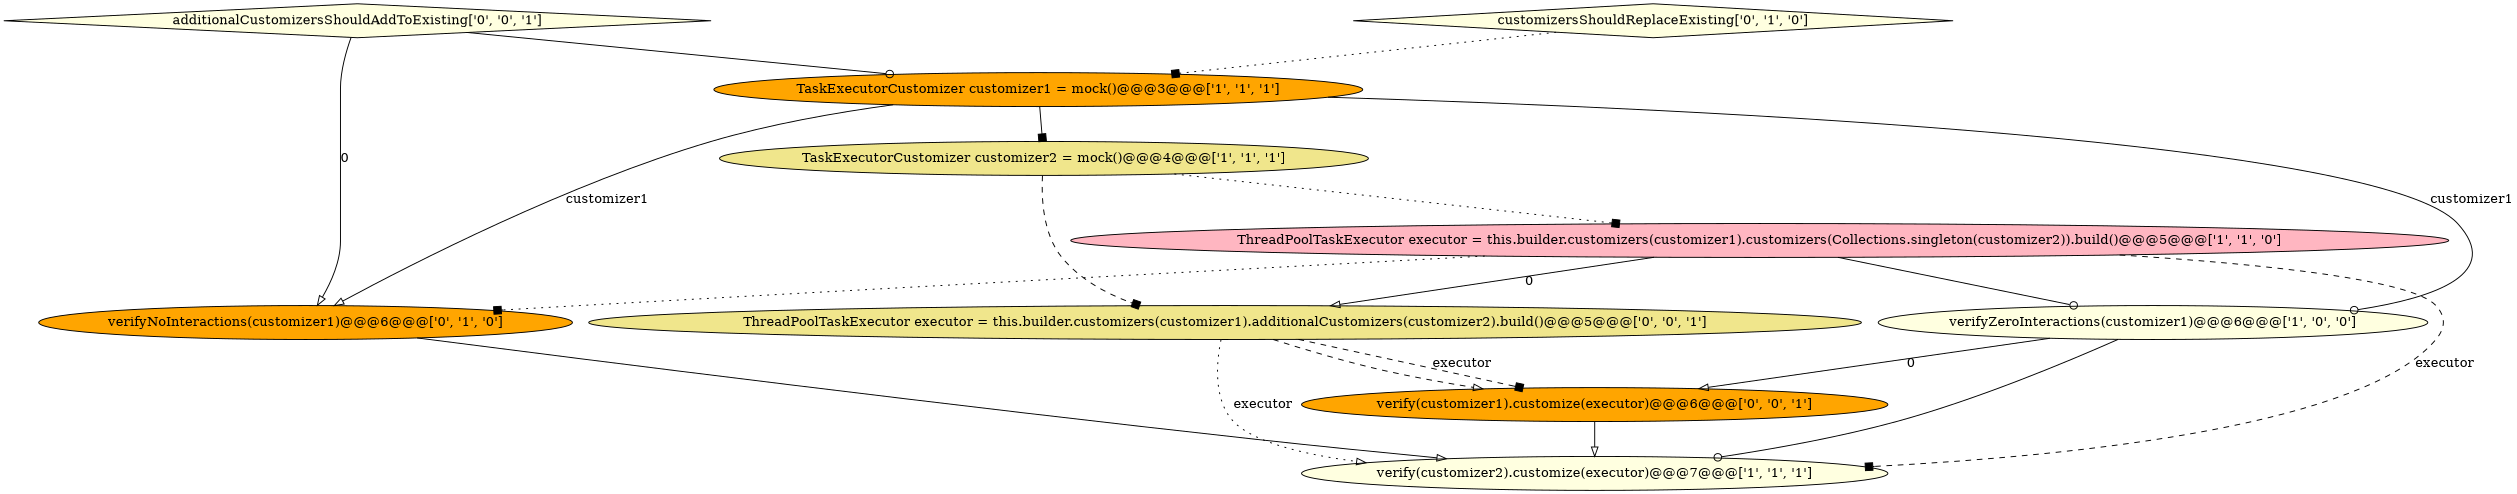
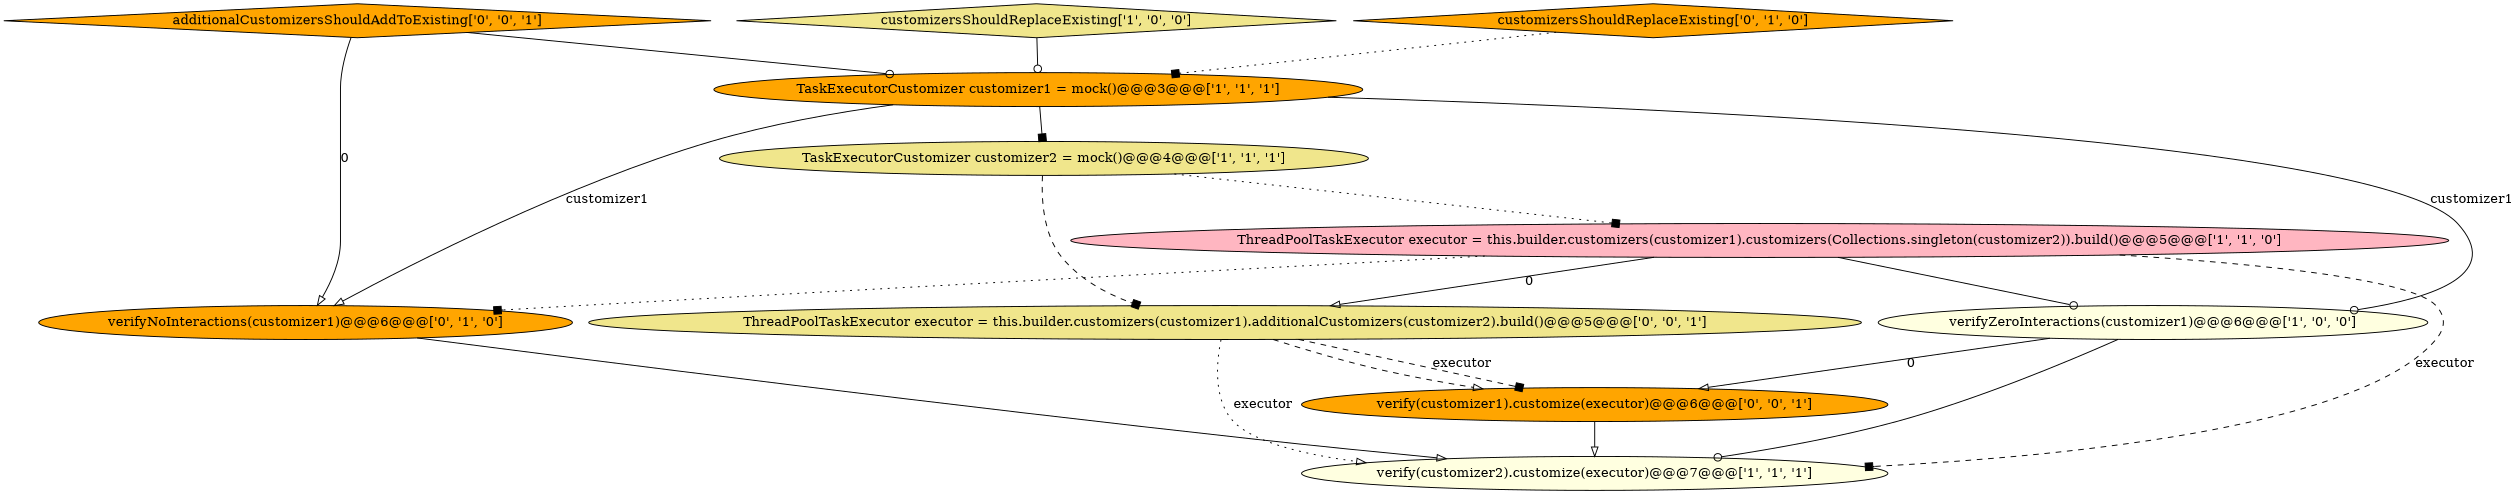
node "additionalCustomizersShouldAddToExisting['0', '0', '1']": fillcolor lightyellow -> orange
node "customizersShouldReplaceExisting['1', '0', '0']": added
node "customizersShouldReplaceExisting['0', '1', '0']": fillcolor lightyellow -> orange
